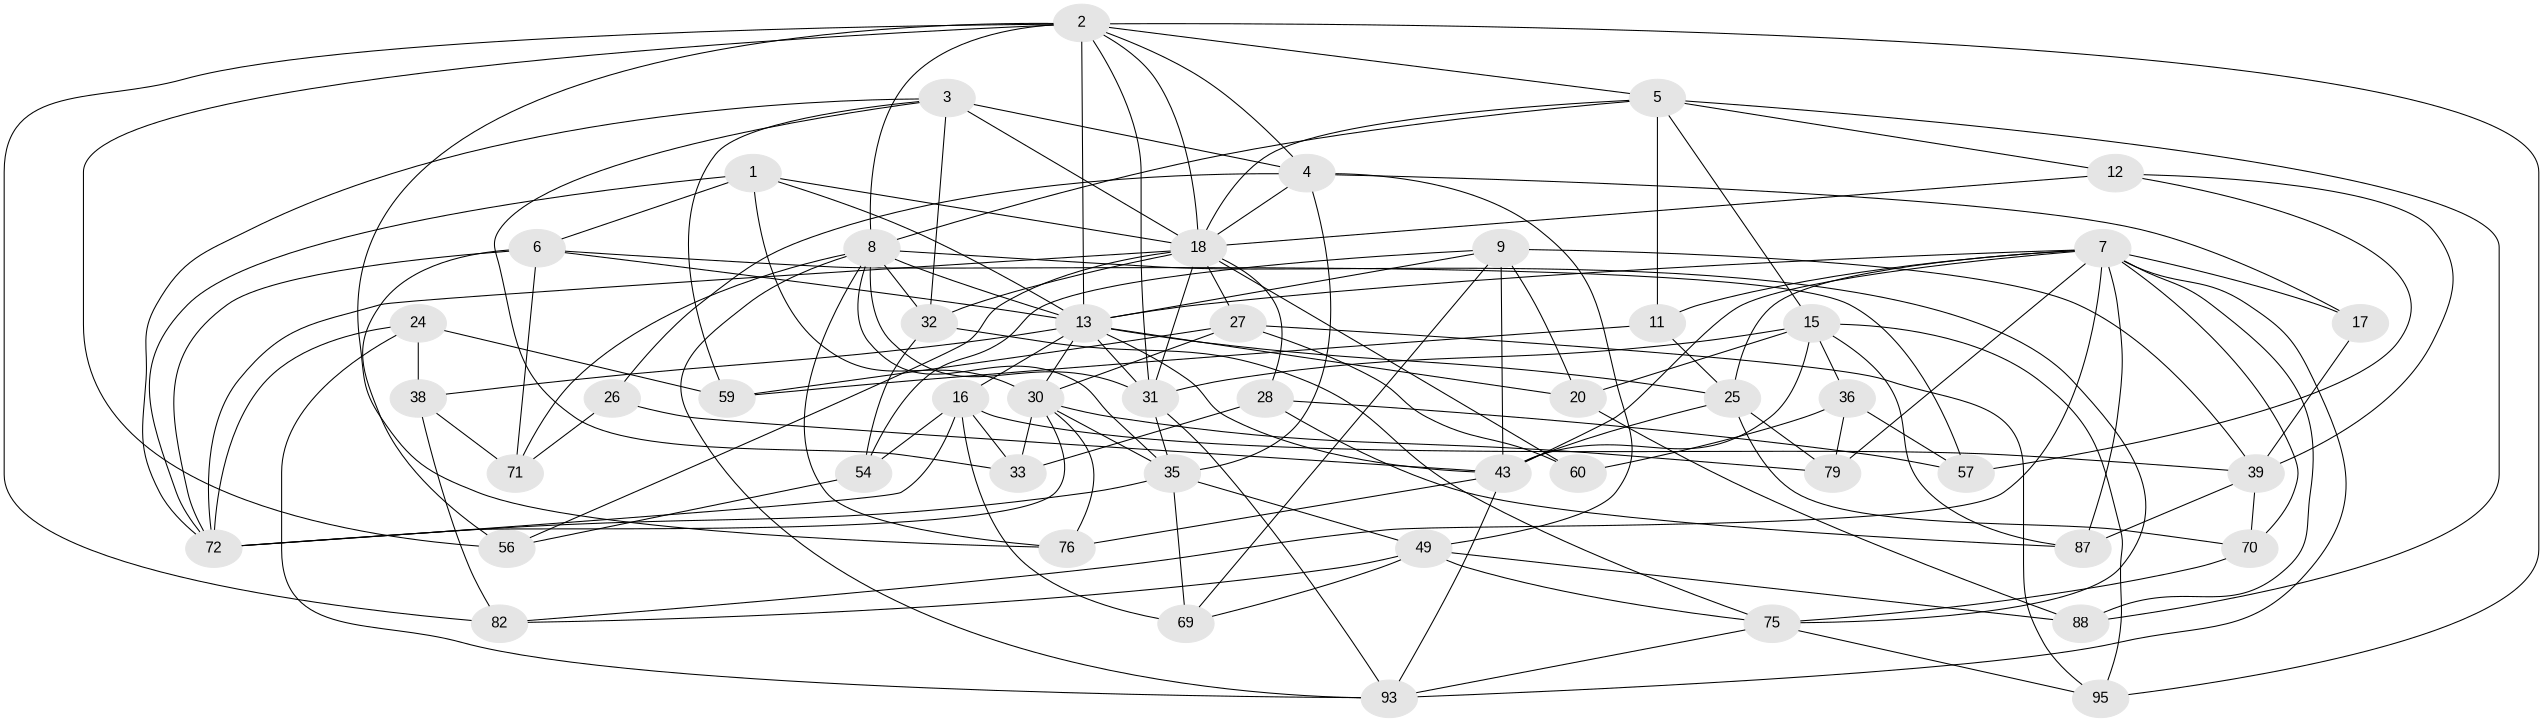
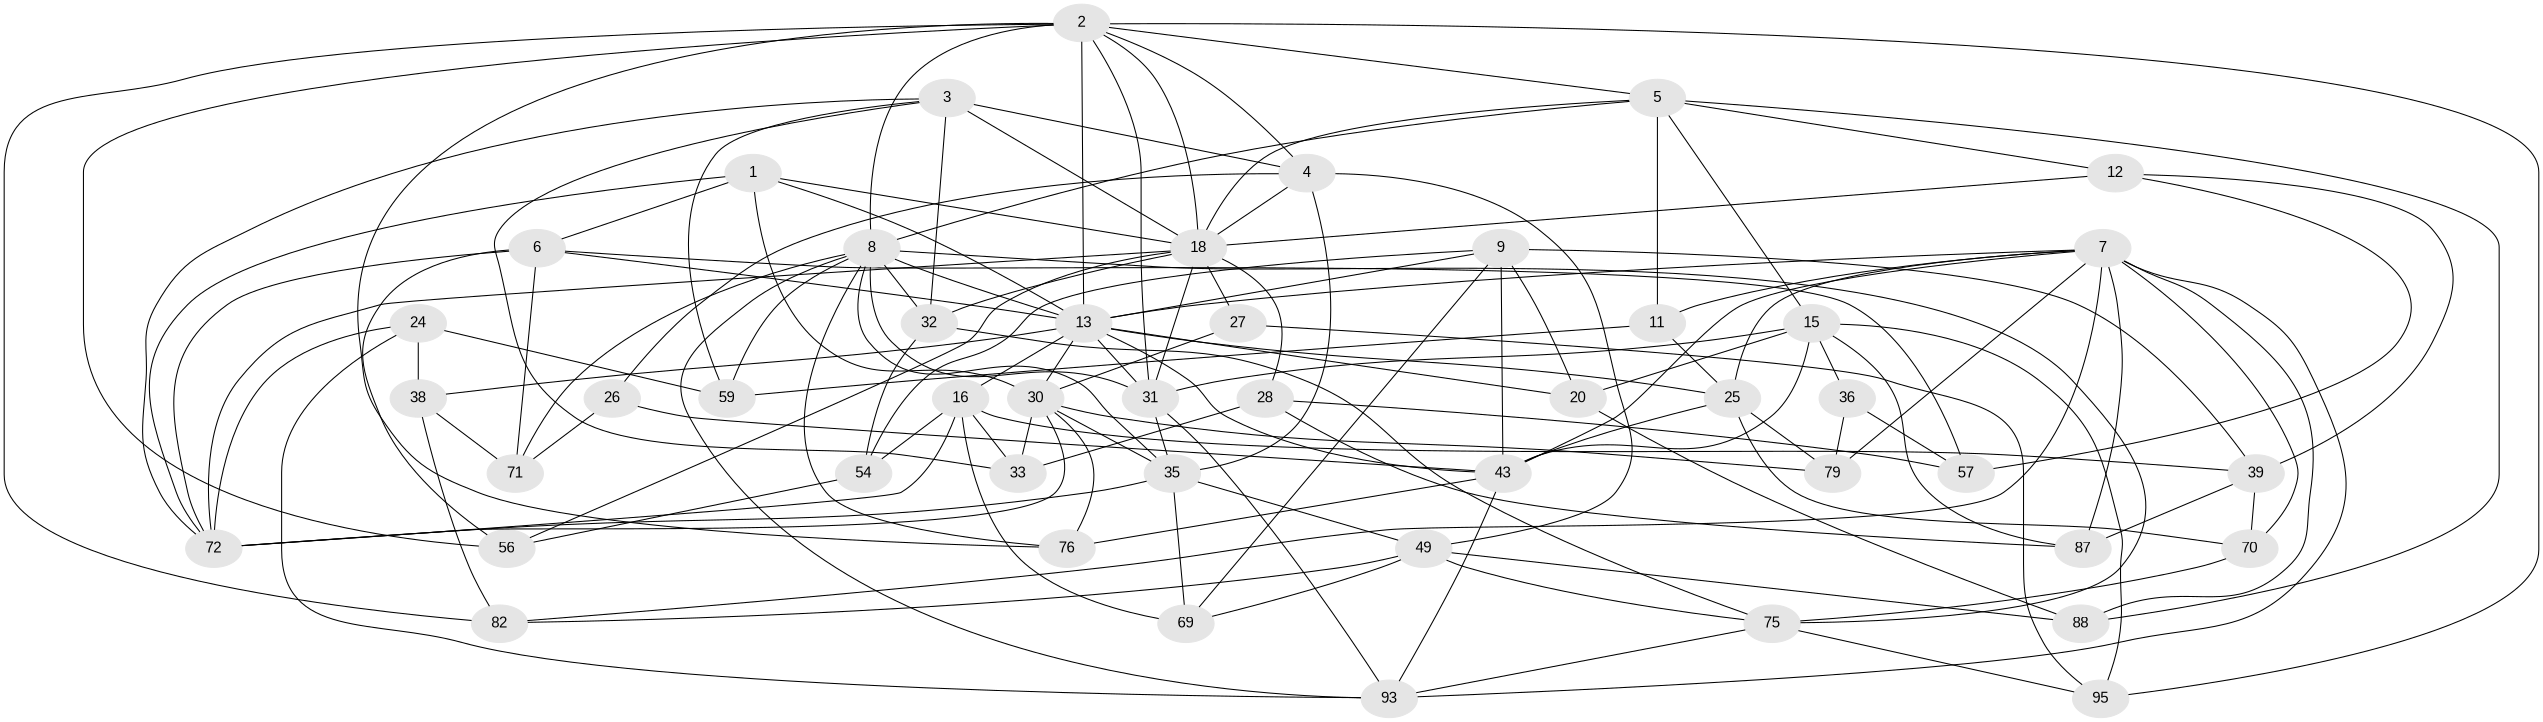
node "17": removed
edge "27" -- "59": now "8" -- "59"
node "60": removed
